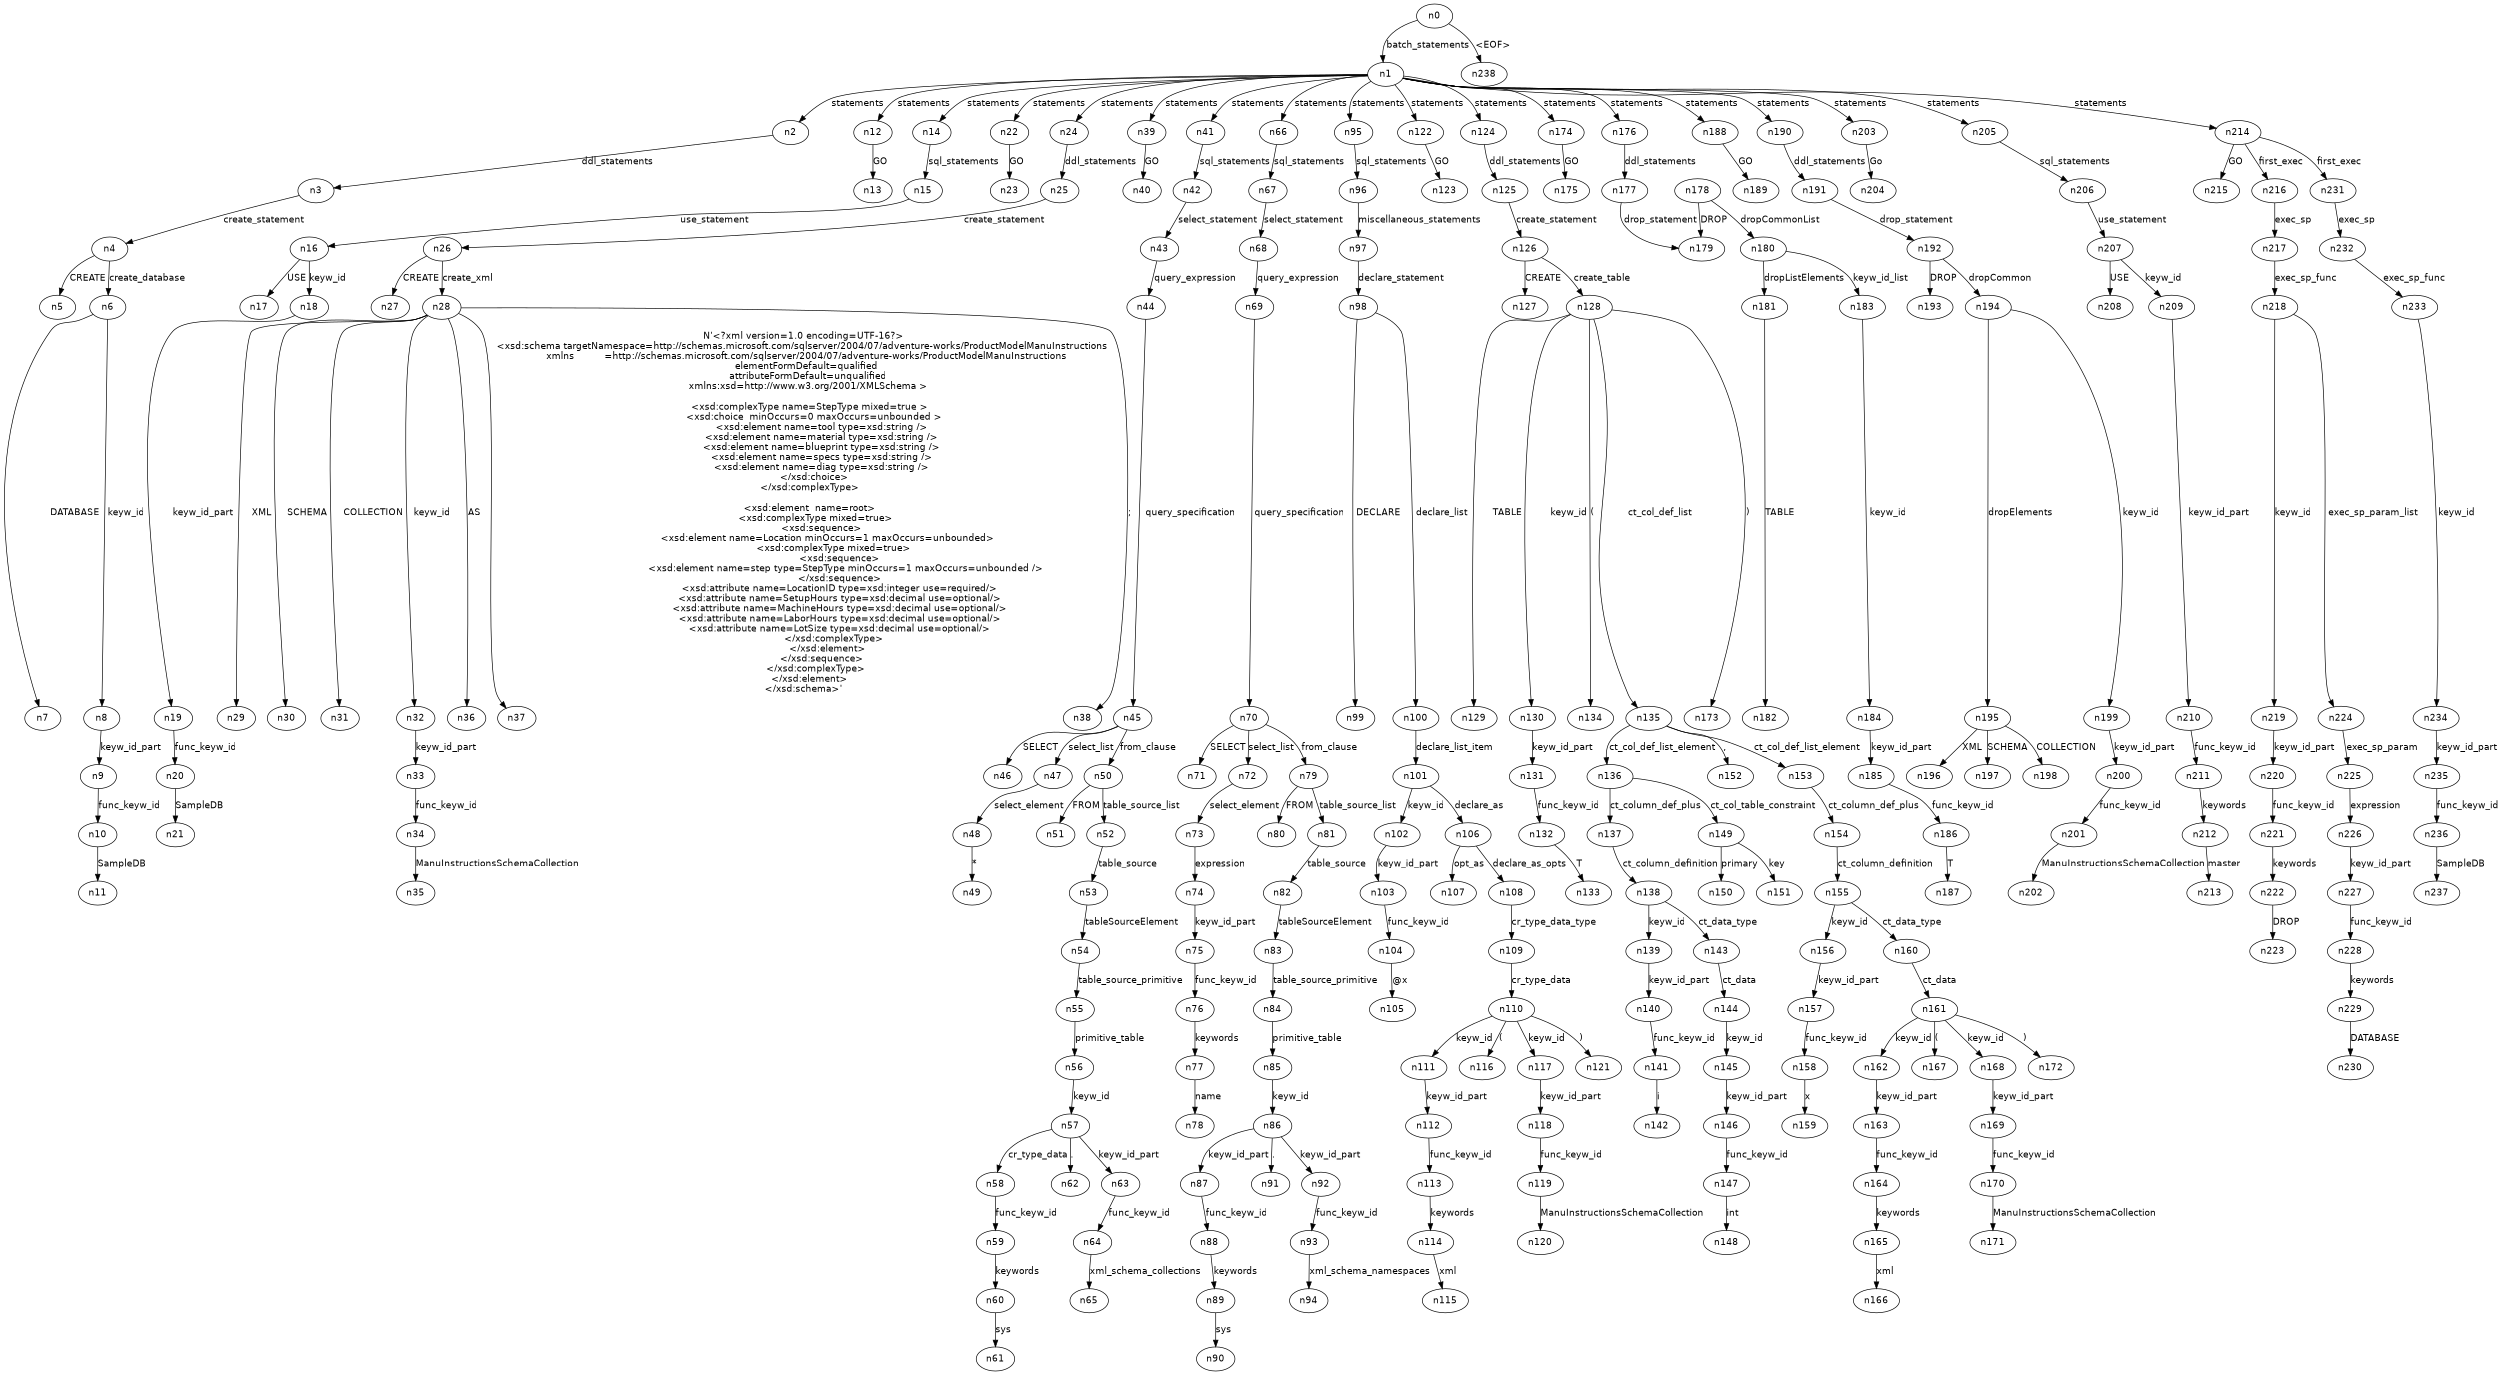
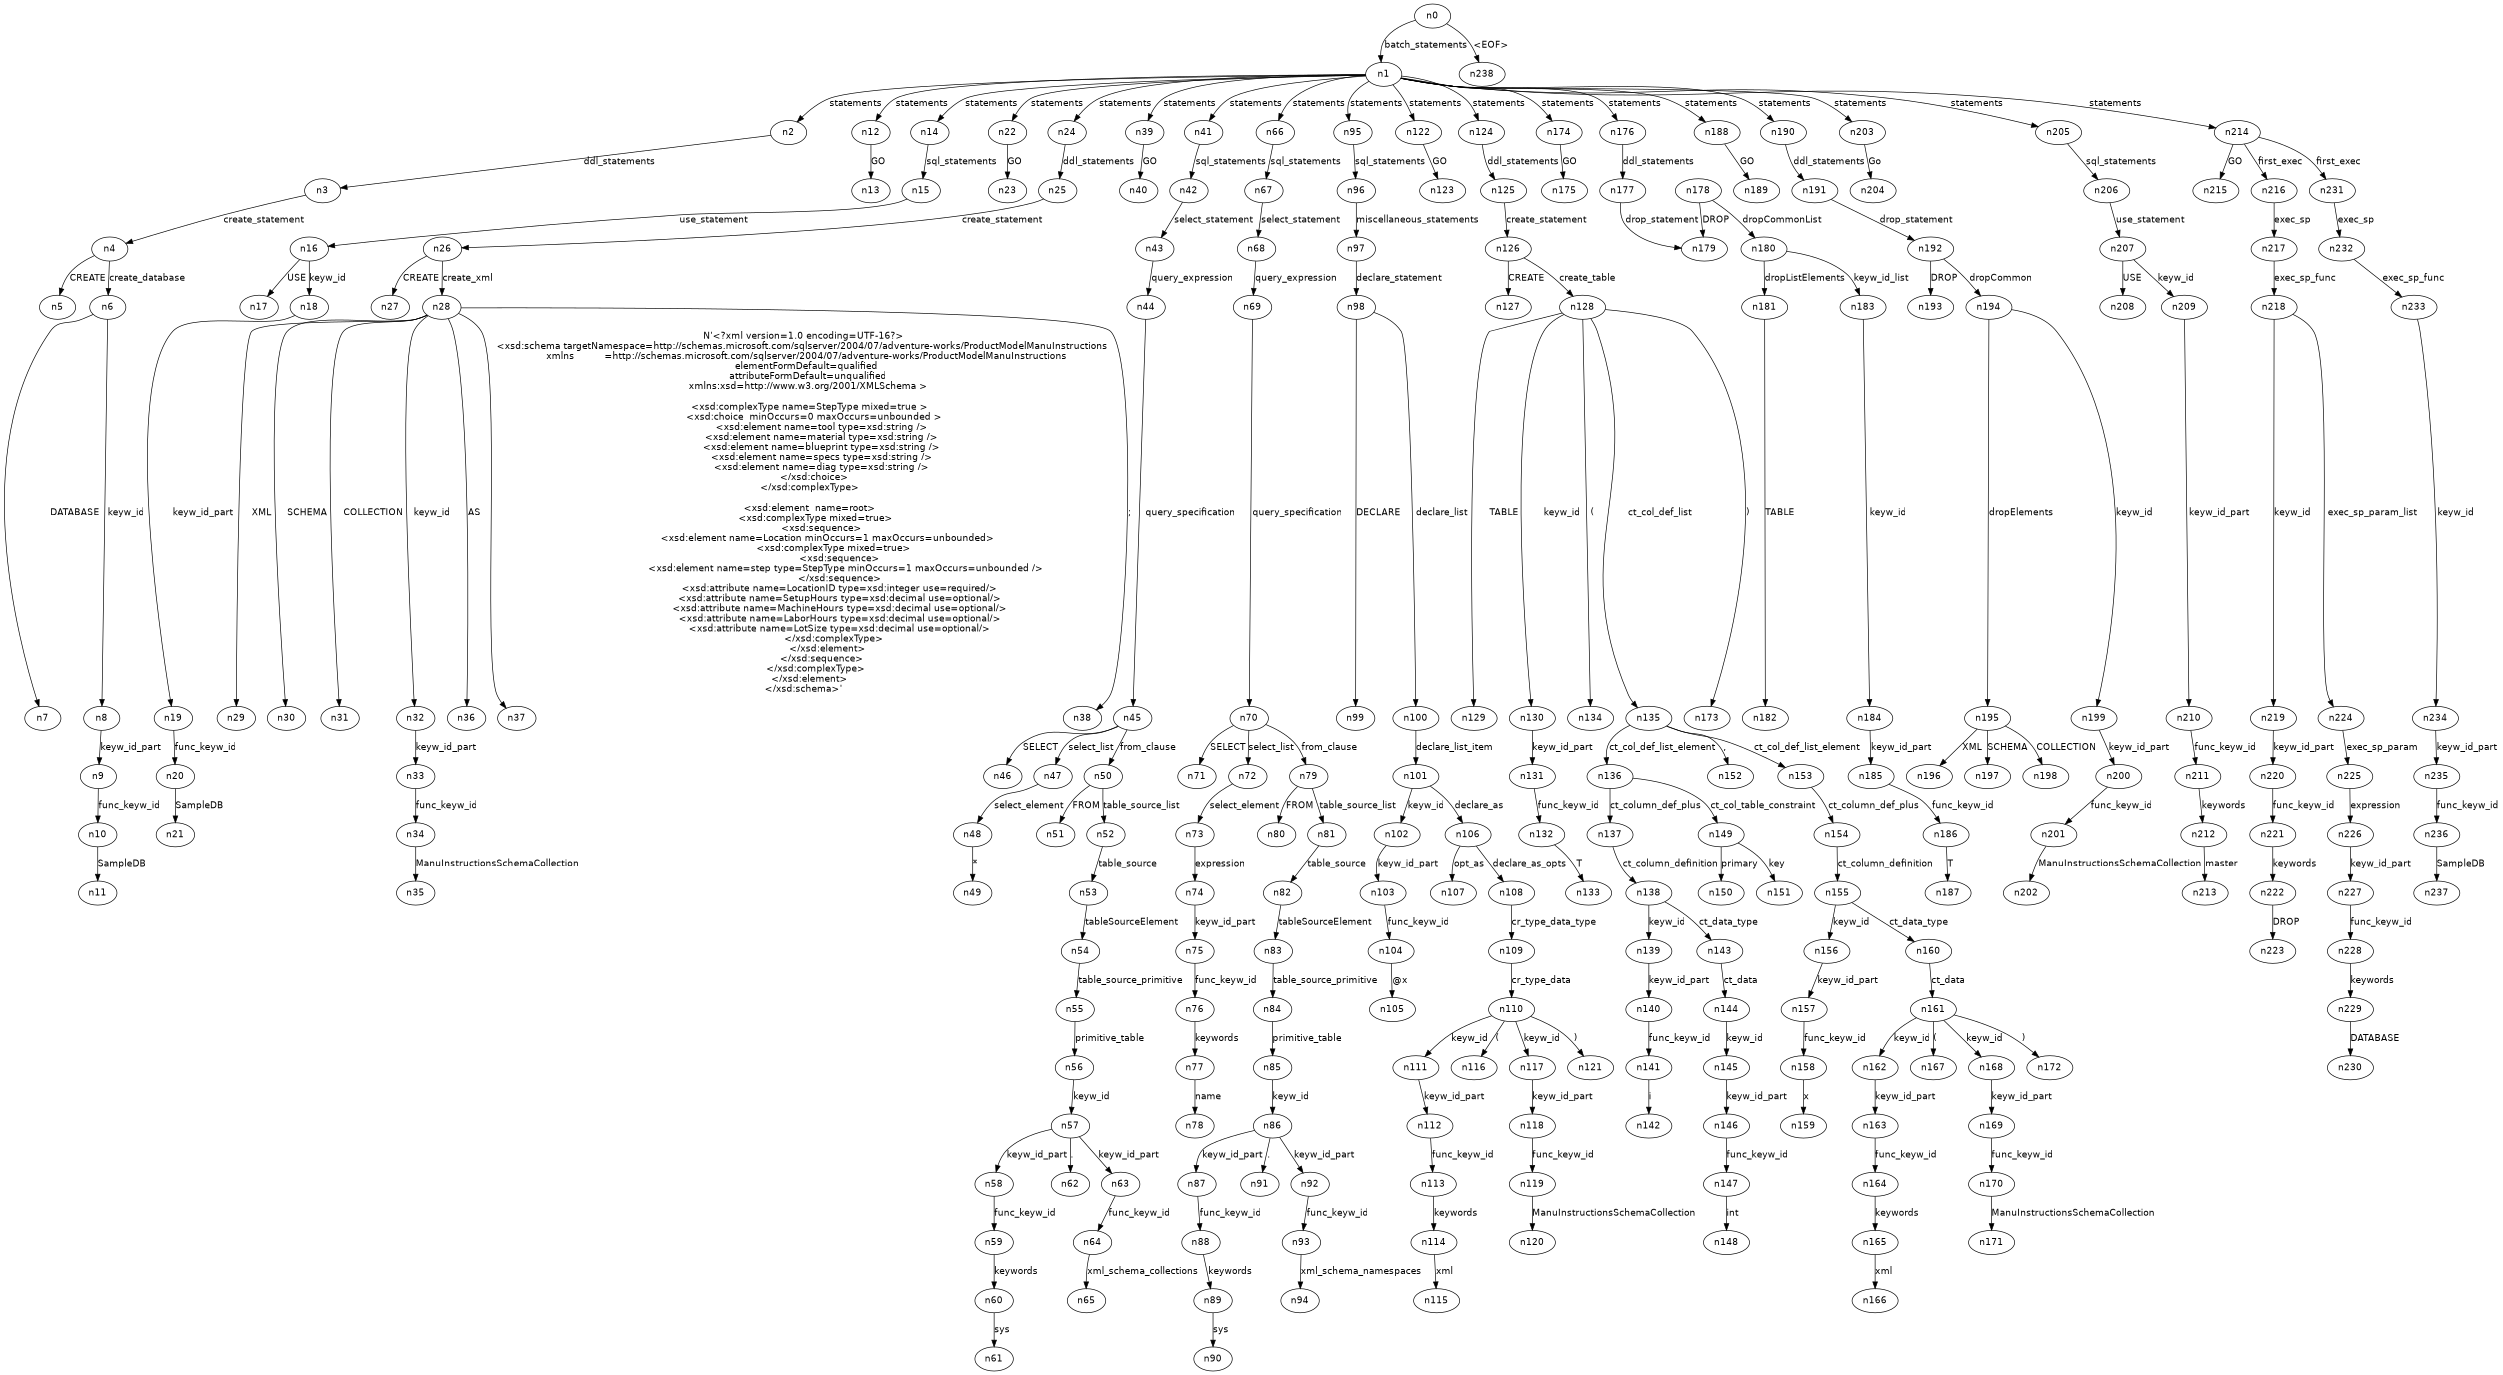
edge "n57" -> "n58": label "cr_type_data" -> "keyw_id_part"
